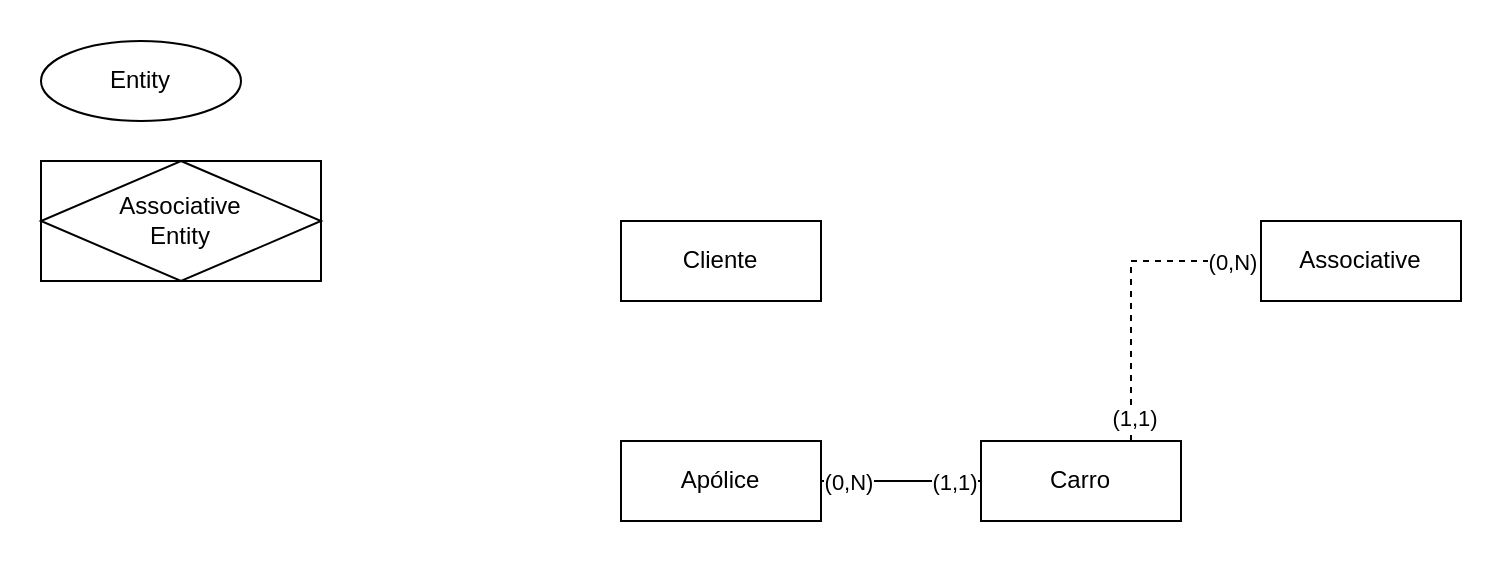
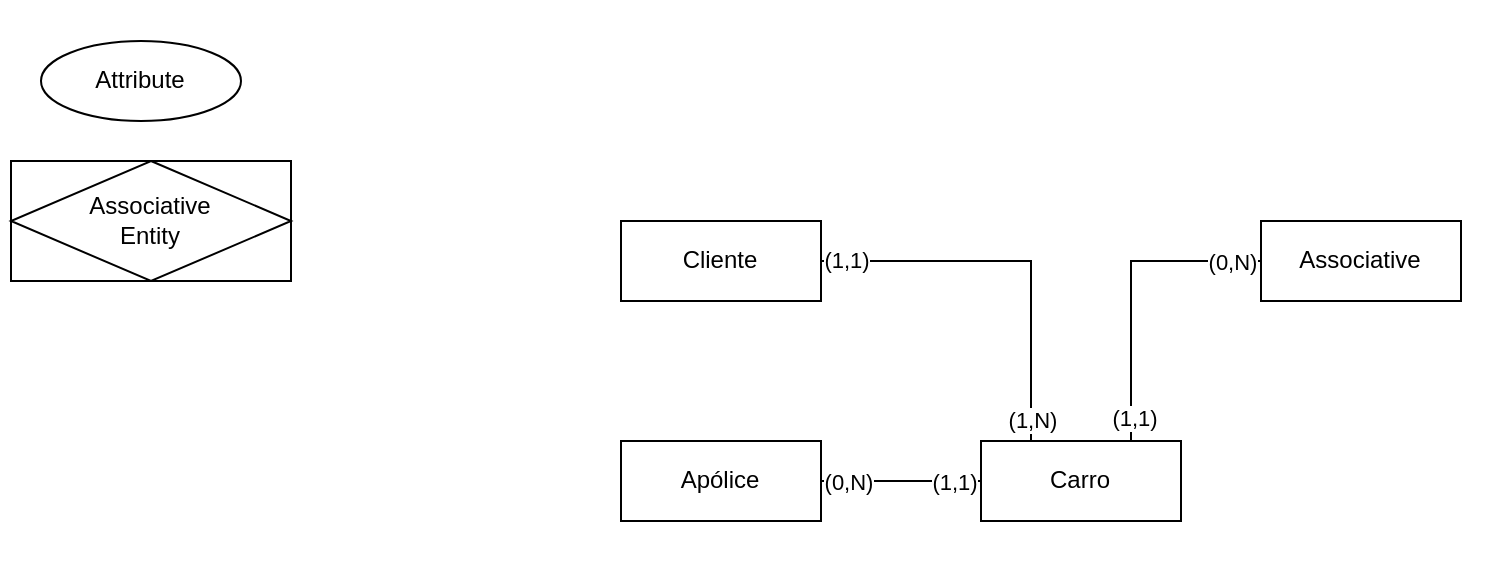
node "Entity": label "Entity" -> "Attribute"
node "Associative Entity": moved (181, 221) -> (151, 221)
edge "Cliente" -- "Carro": added, labels "(1,1)", "(1,N)"
edge "Associative" -- "Carro": style dashed -> solid
